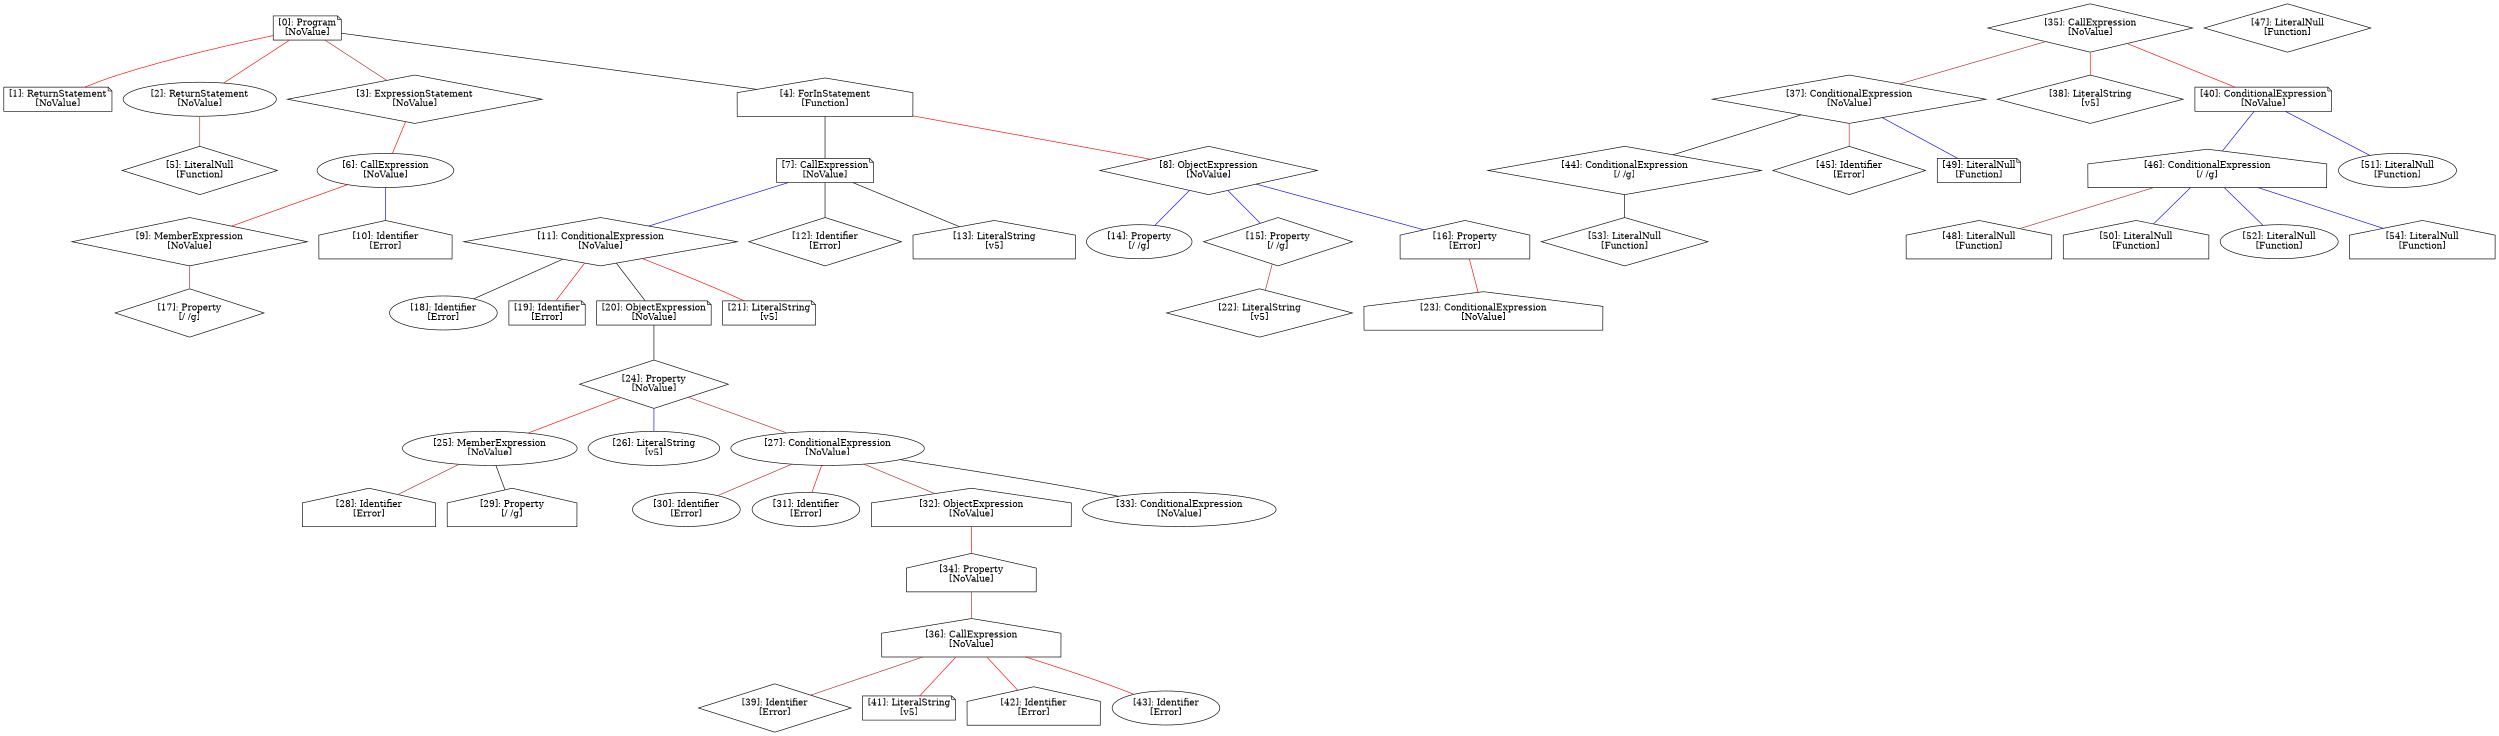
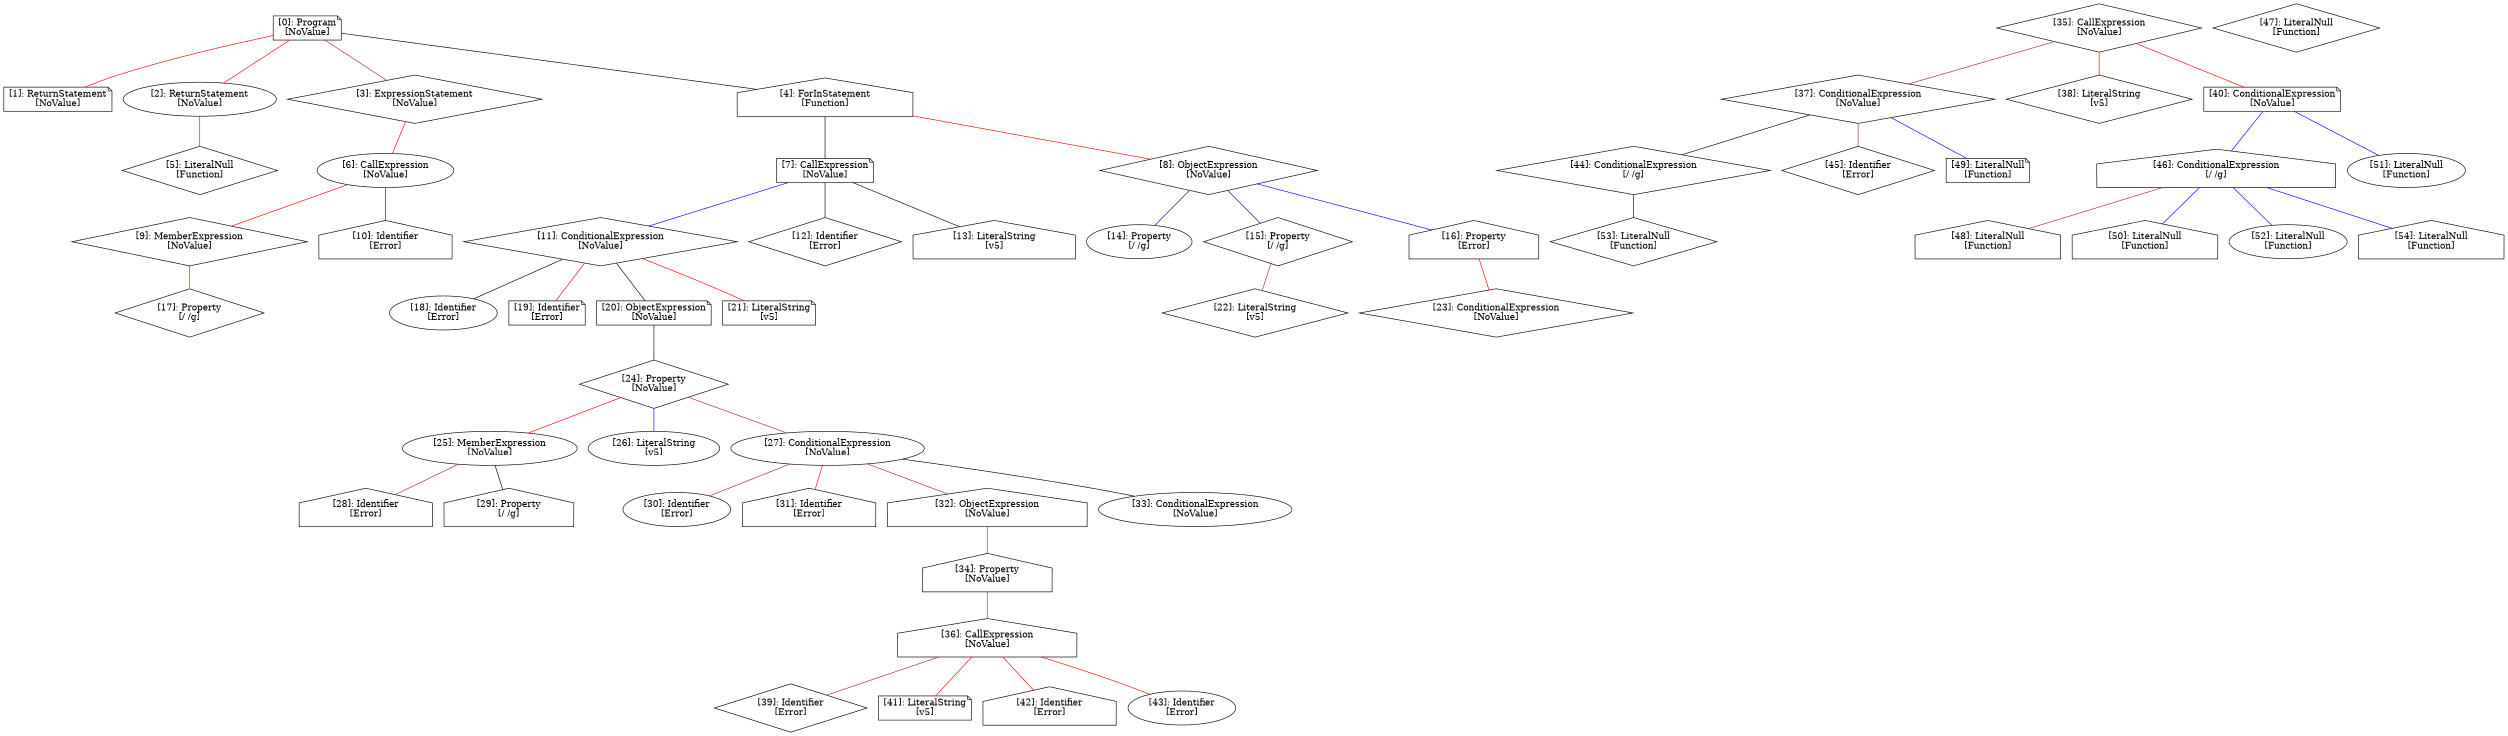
node "[23]: ConditionalExpression [NoValue]": shape house -> diamond
node "[31]: Identifier [Error]": shape ellipse -> house
